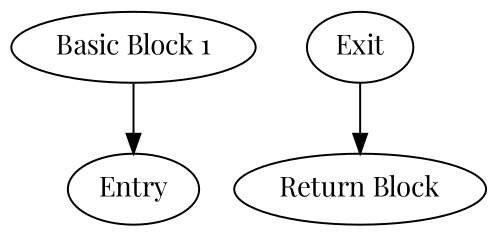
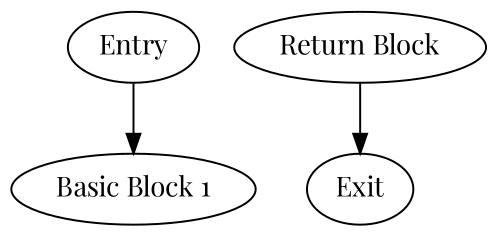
edge "Basic Block 1" -> "Entry": reversed
edge "Exit" -> "Return Block": reversed
